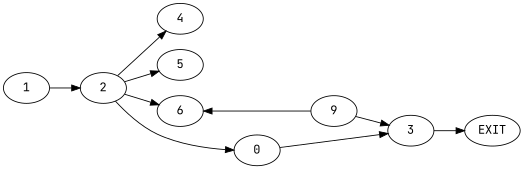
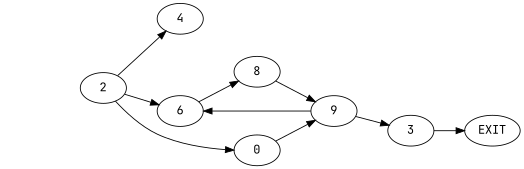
node "5": removed
node "8": added
node "1": removed
edge "0" -> "3": now "0" -> "9"
